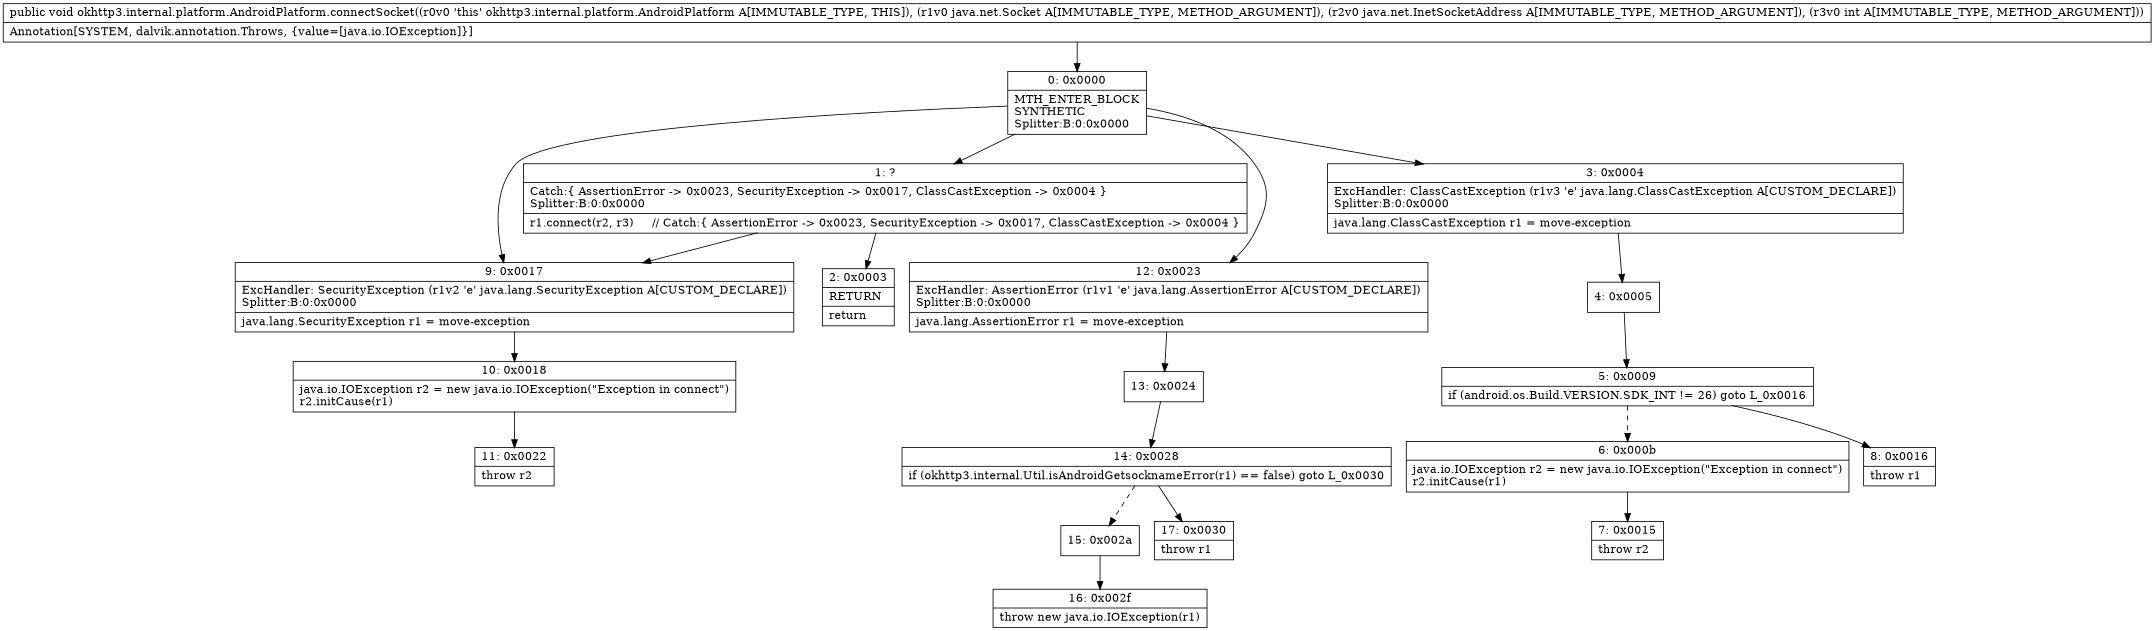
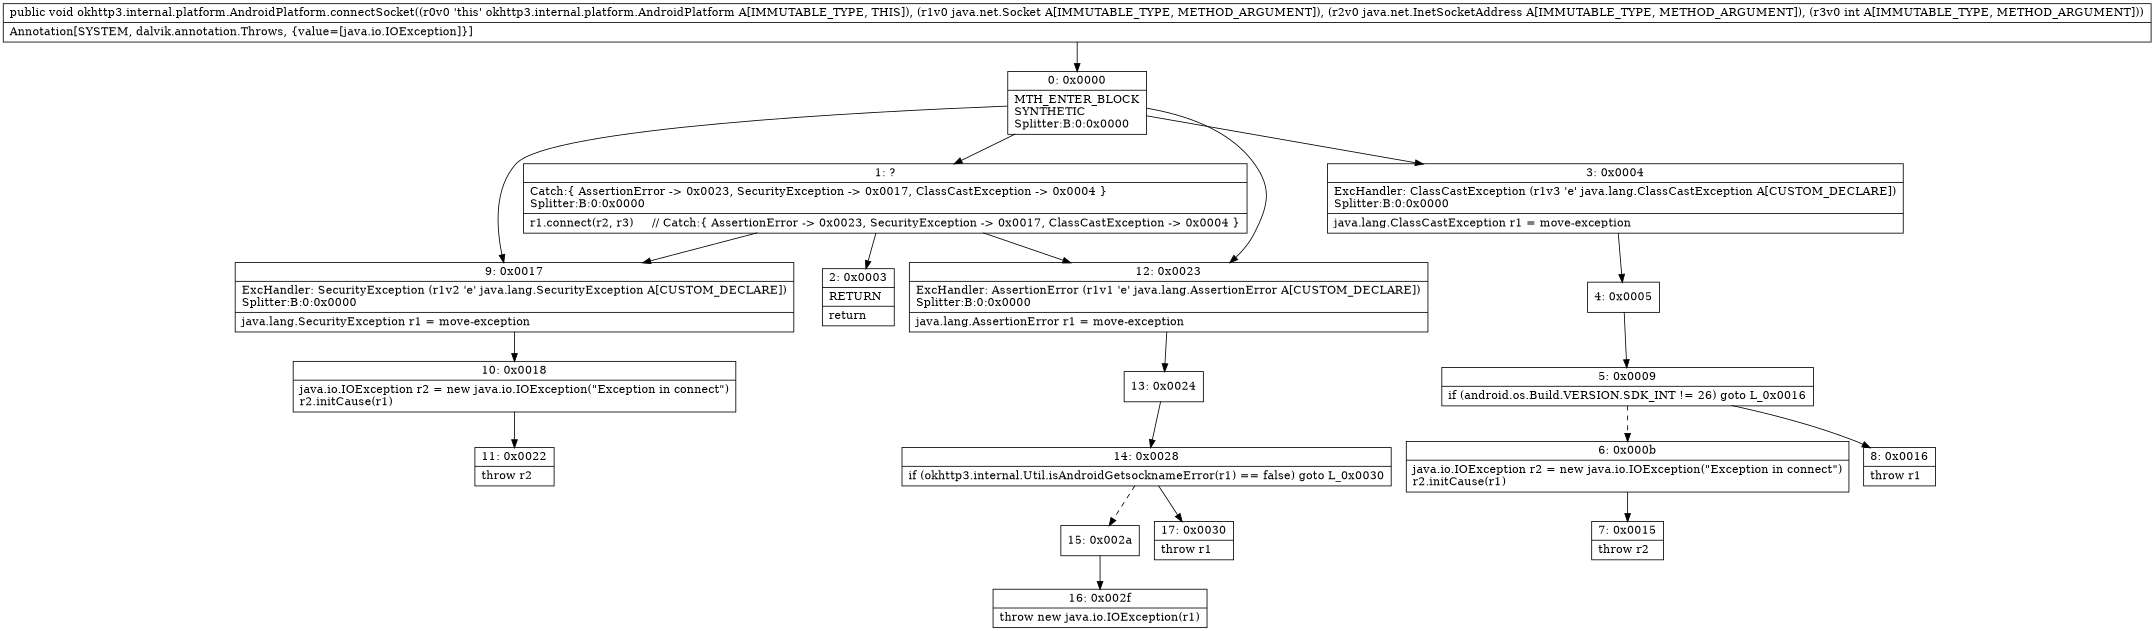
edge "1: ?" -> "12: 0x0023": added
